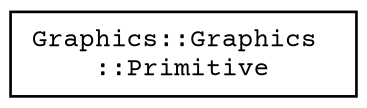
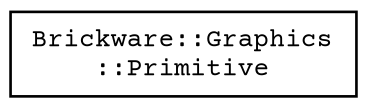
node "Graphics::Graphics ::Primitive": label "Graphics::Graphics ::Primitive" -> "Brickware::Graphics ::Primitive"
